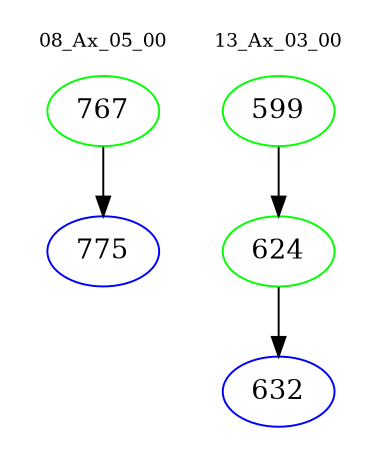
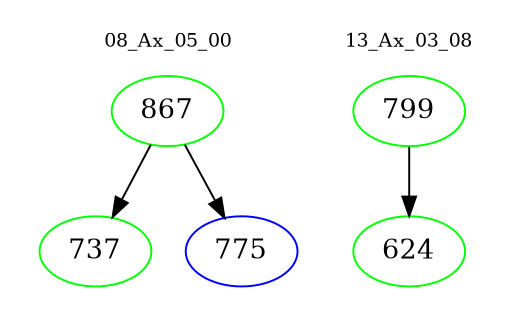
cluster "13_Ax_03_00": label "13_Ax_03_00" -> "13_Ax_03_08"
node "767": label "767" -> "867"
node "599": label "599" -> "799"
node "737": added
node "632": removed
